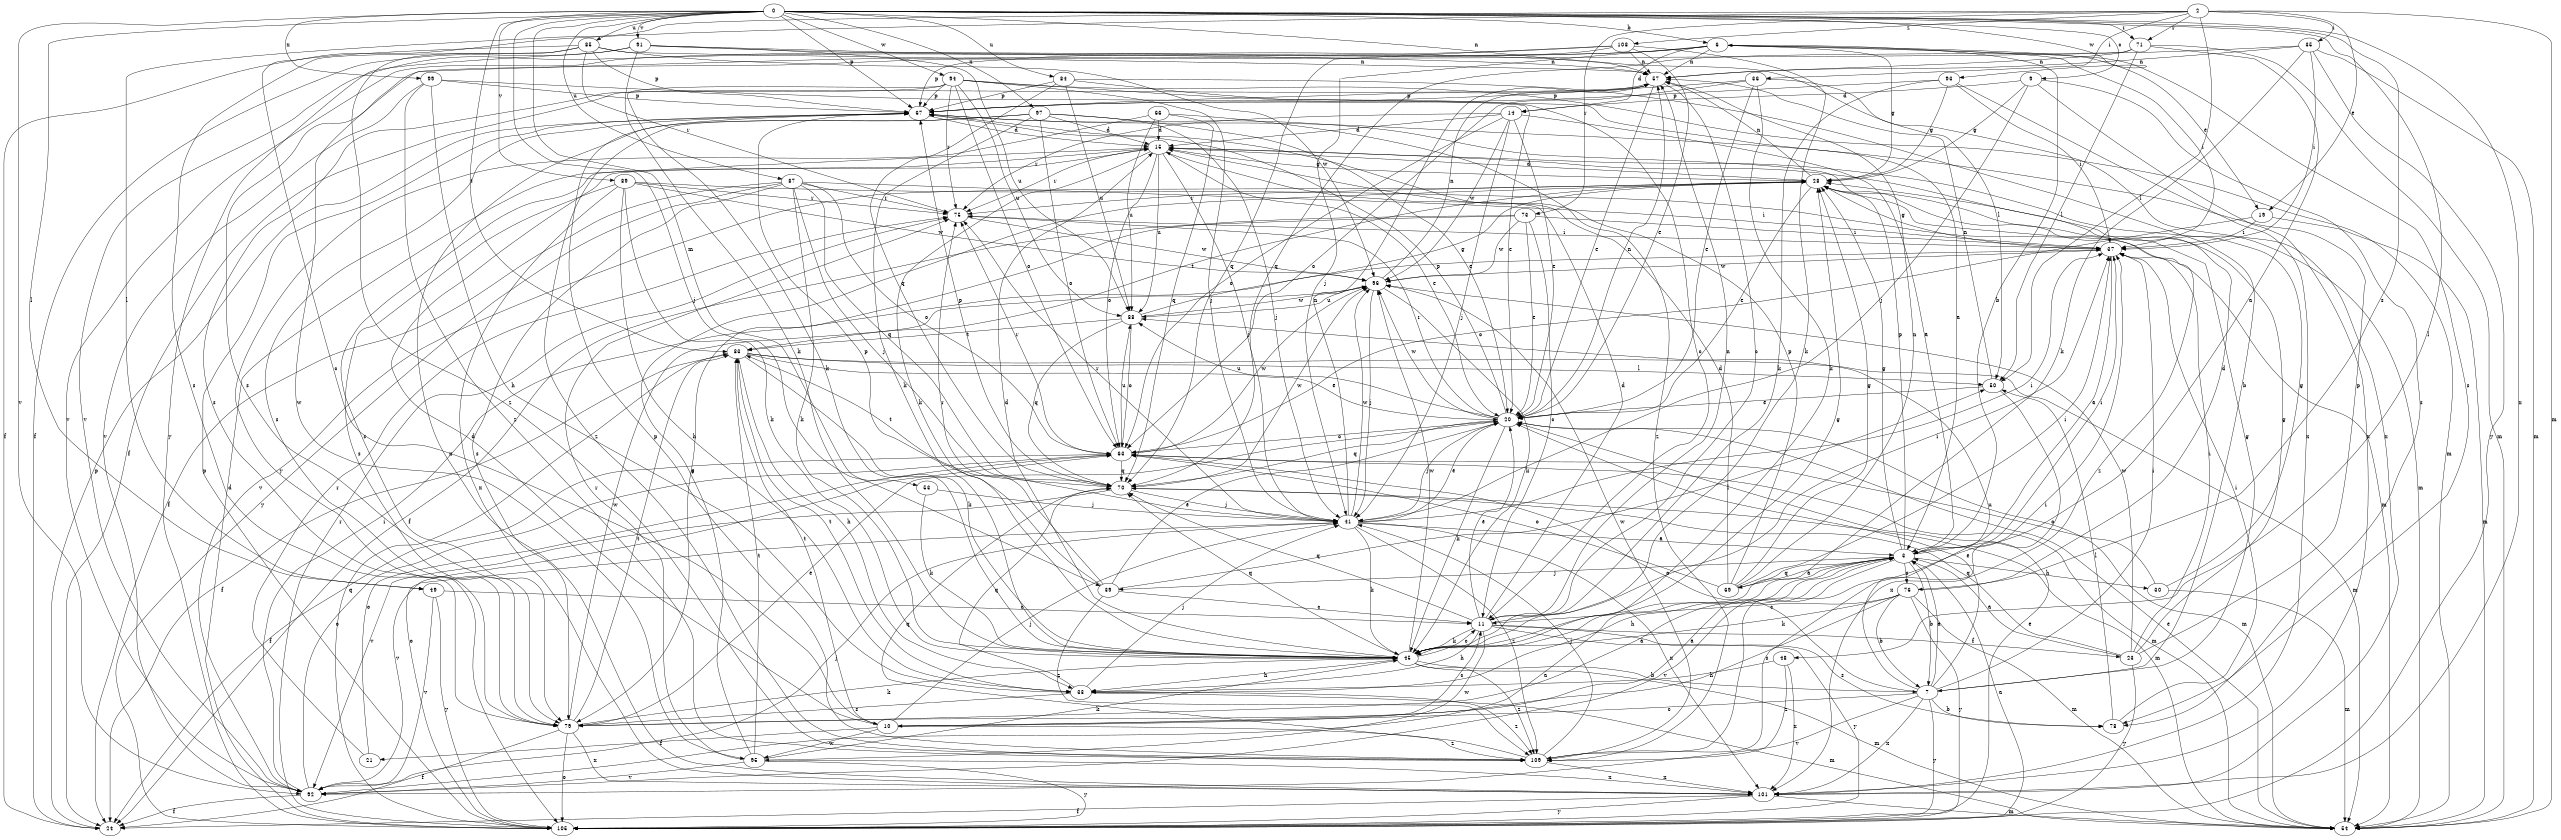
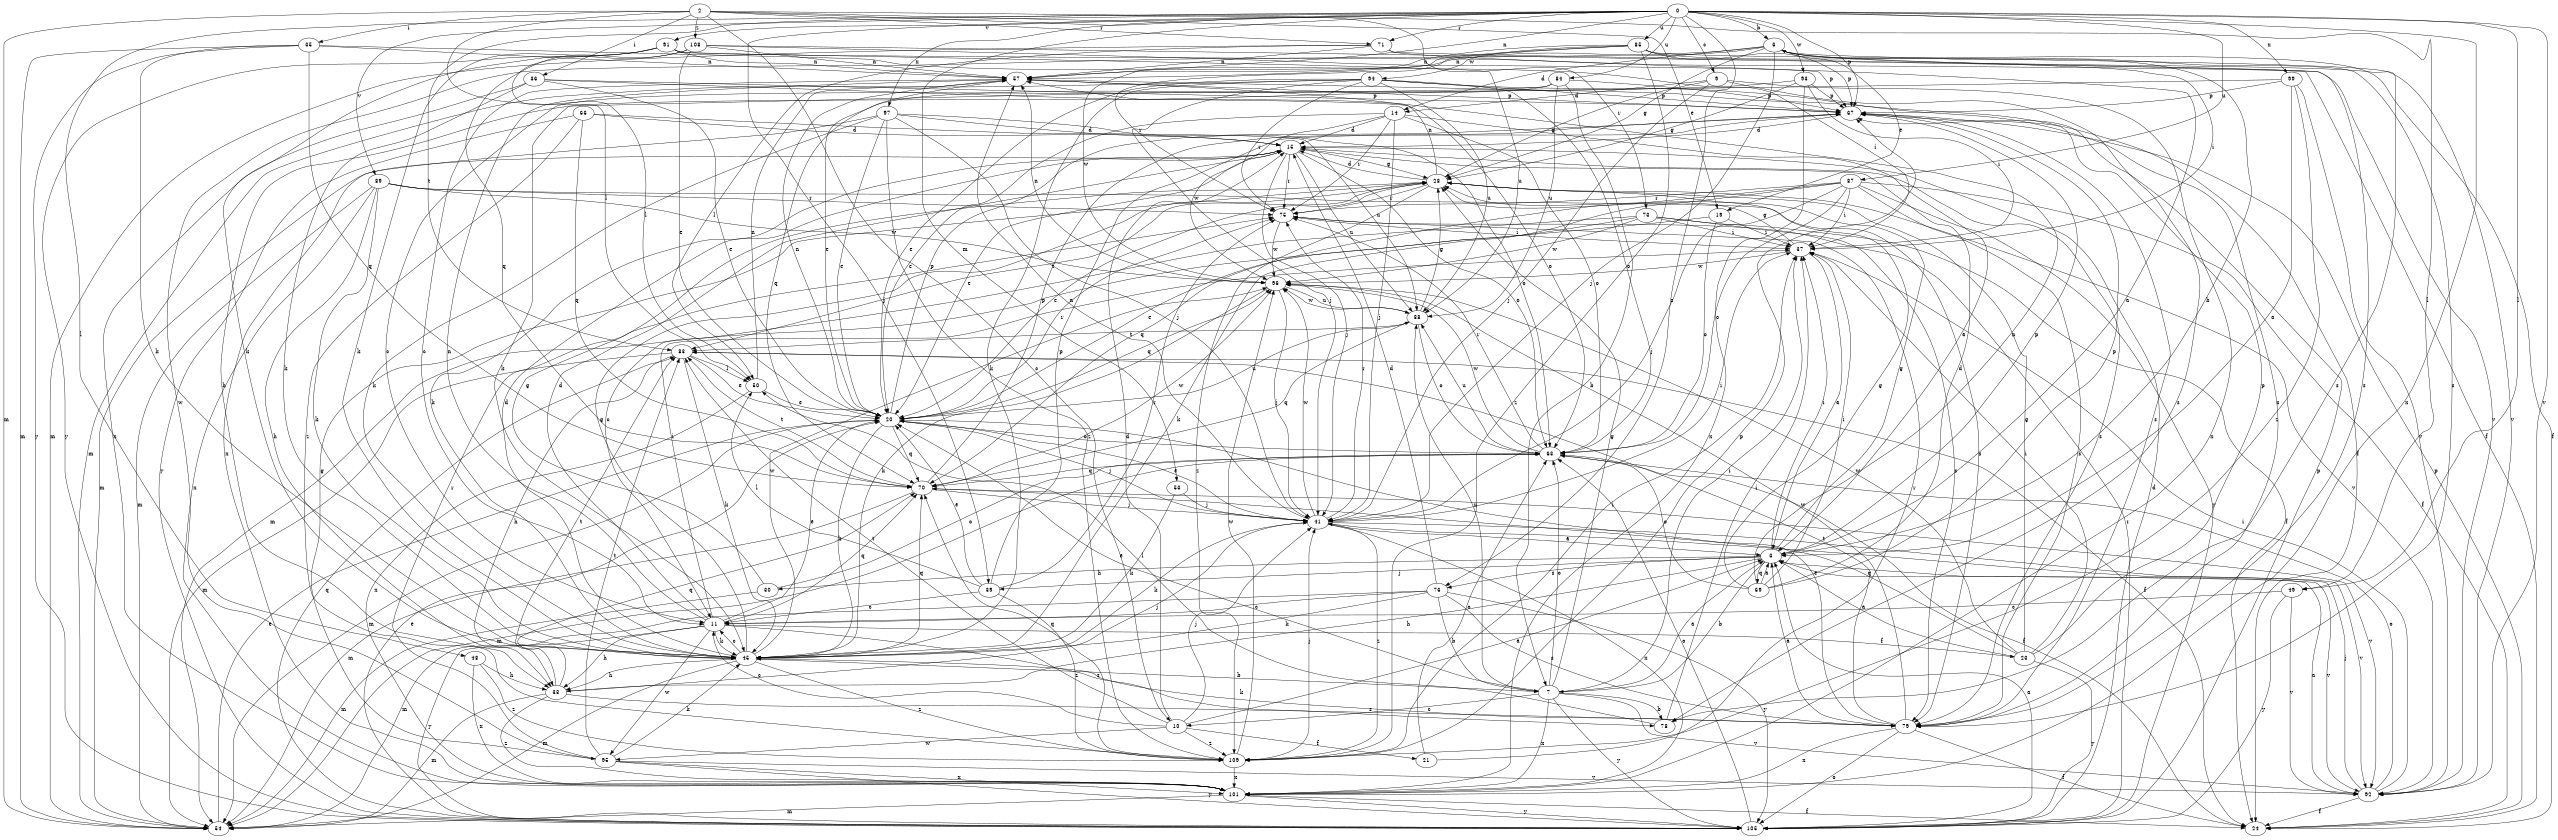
edge "0" -> "94": now "85" -> "94"
edge "20" -> "96": label "w" -> "q"
edge "33" -> "109": now "33" -> "101"
